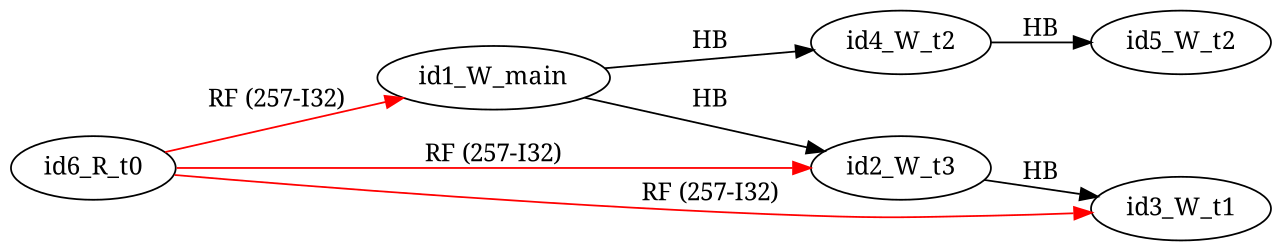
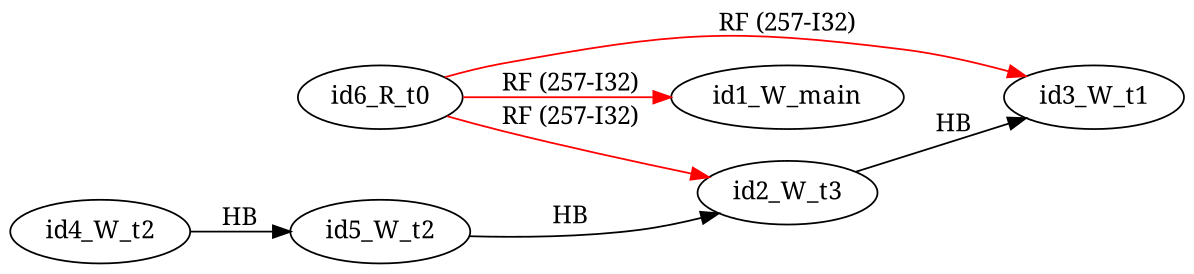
edge "id1_W_main" -> "id4_W_t2": removed, label "HB"
edge "id1_W_main" -> "id2_W_t3": now "id5_W_t2" -> "id2_W_t3"
